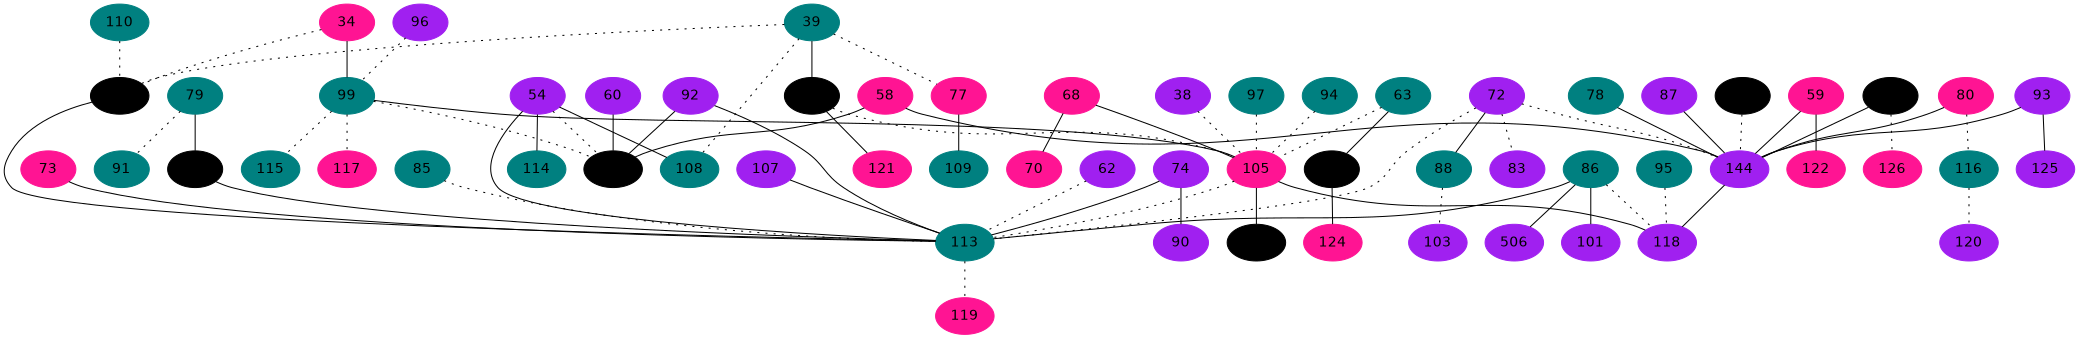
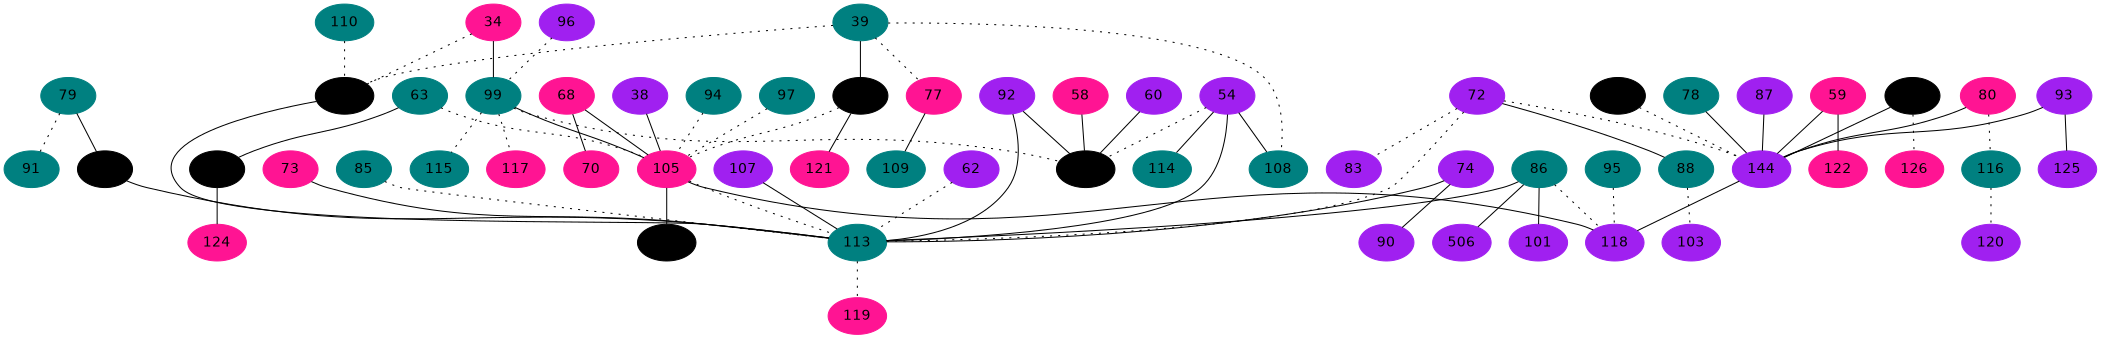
edge "38" -- "105": style dotted -> solid
edge "58" -- "144": removed
